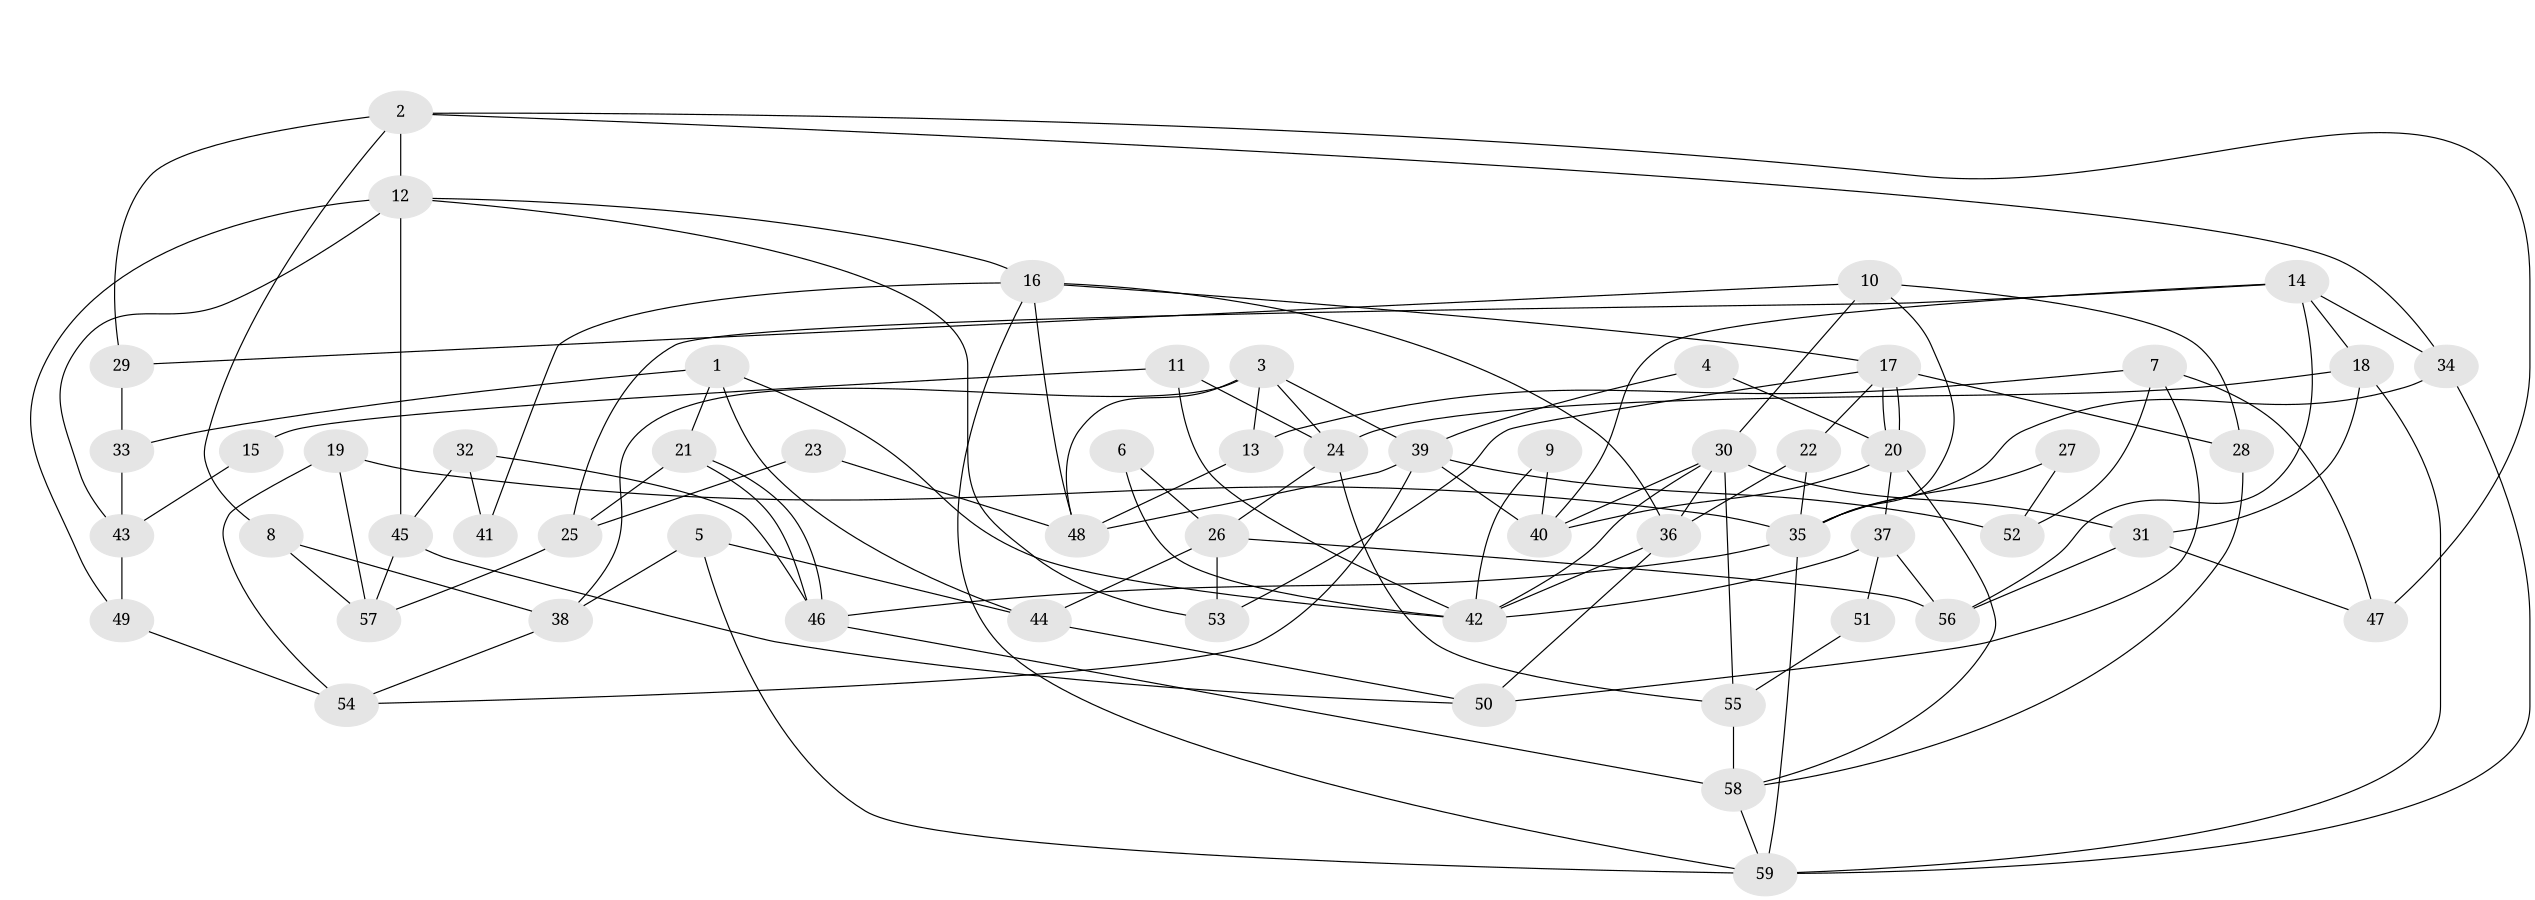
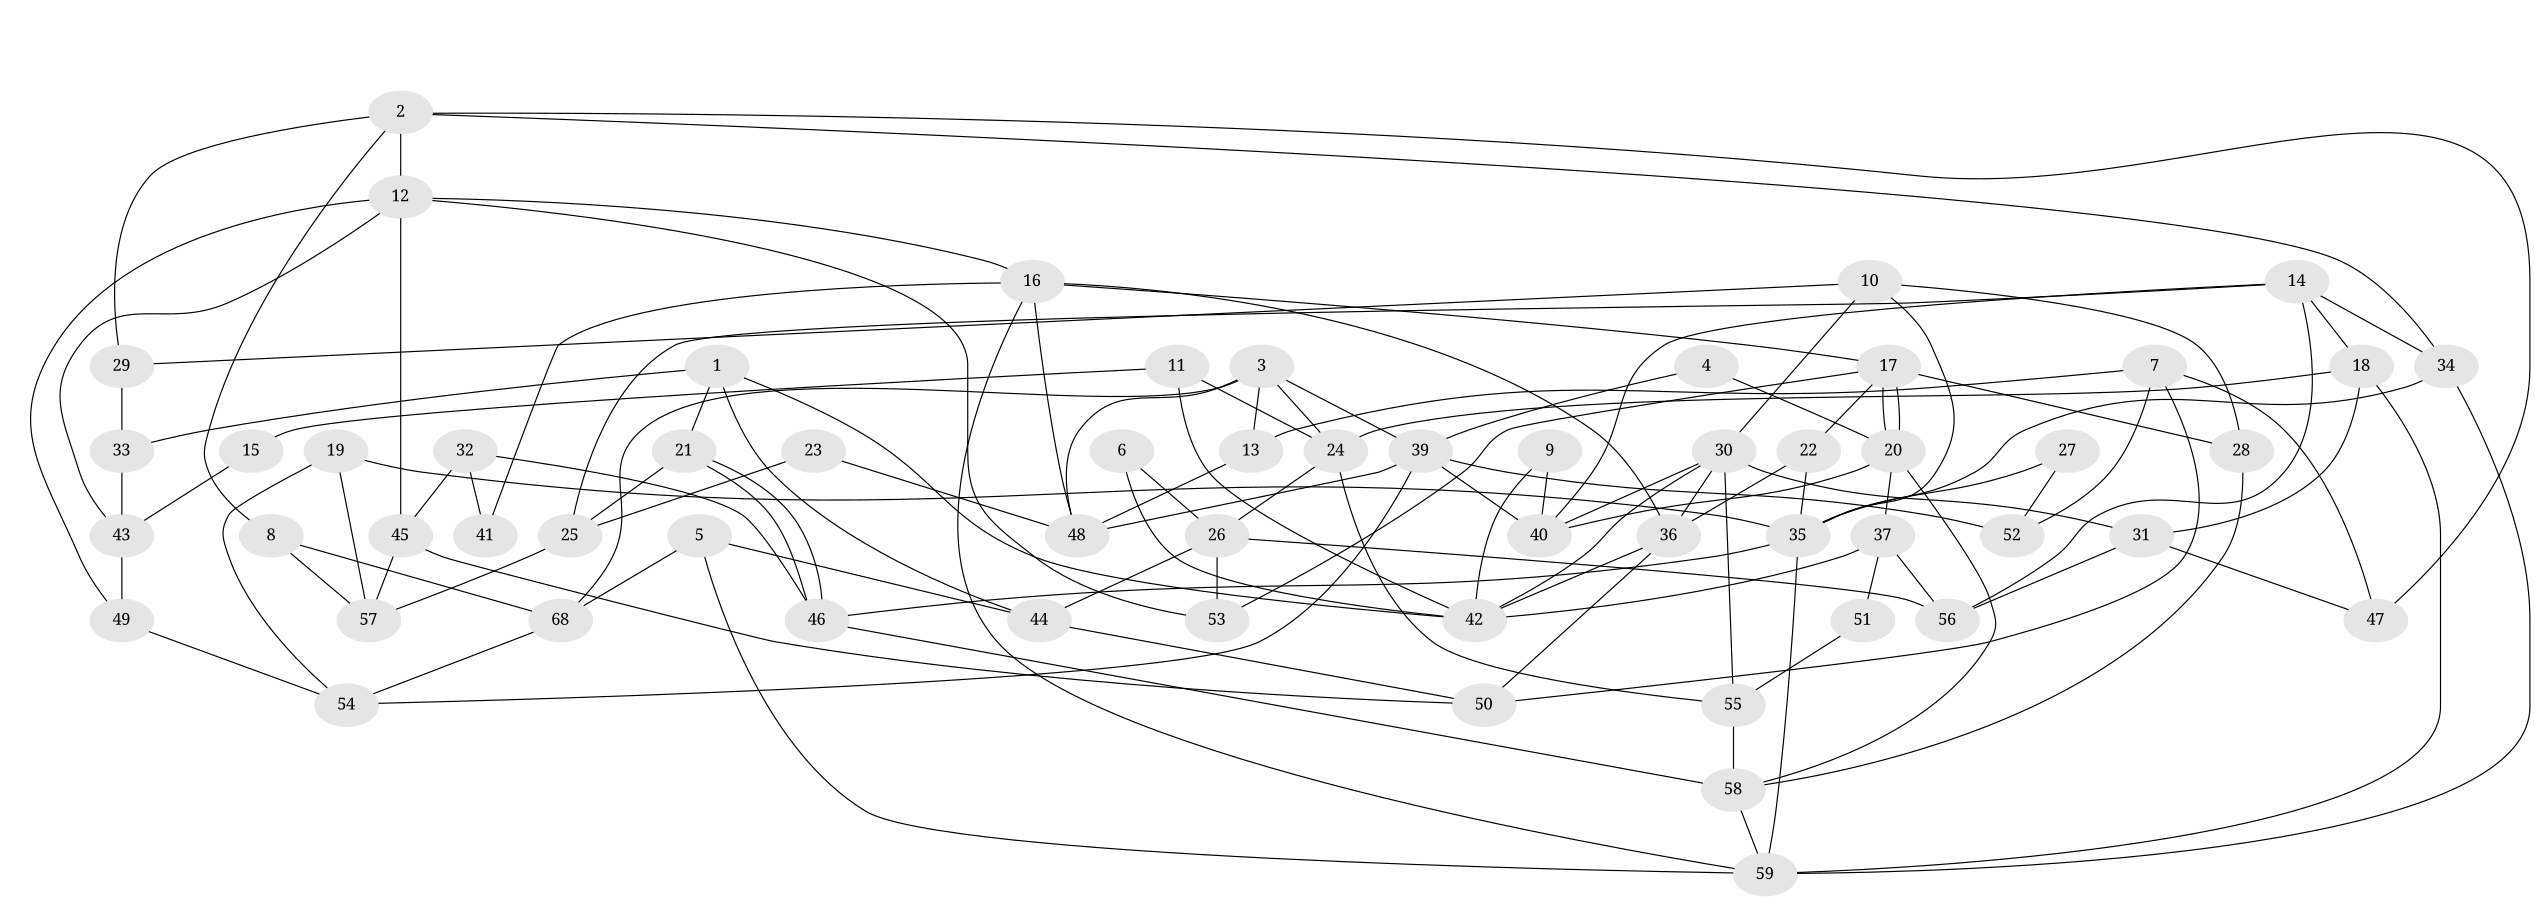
node "38": label "38" -> "68"
